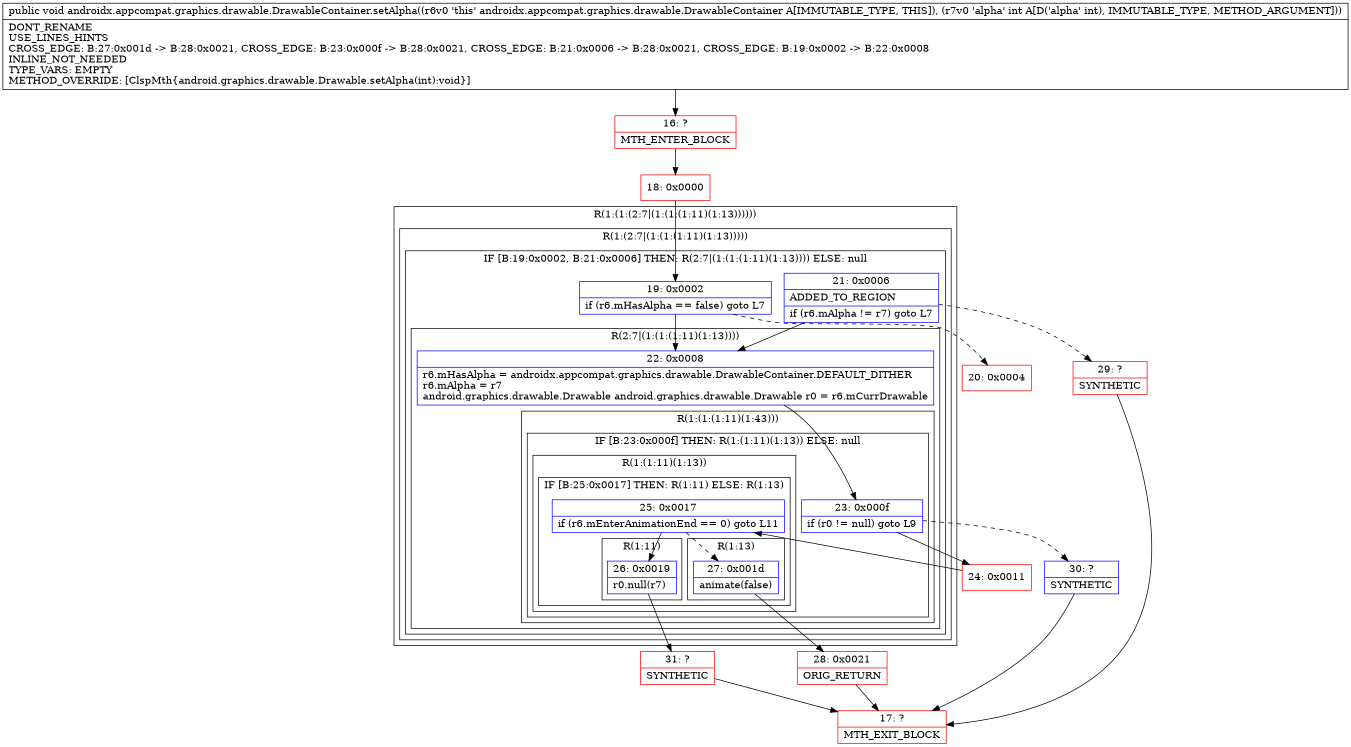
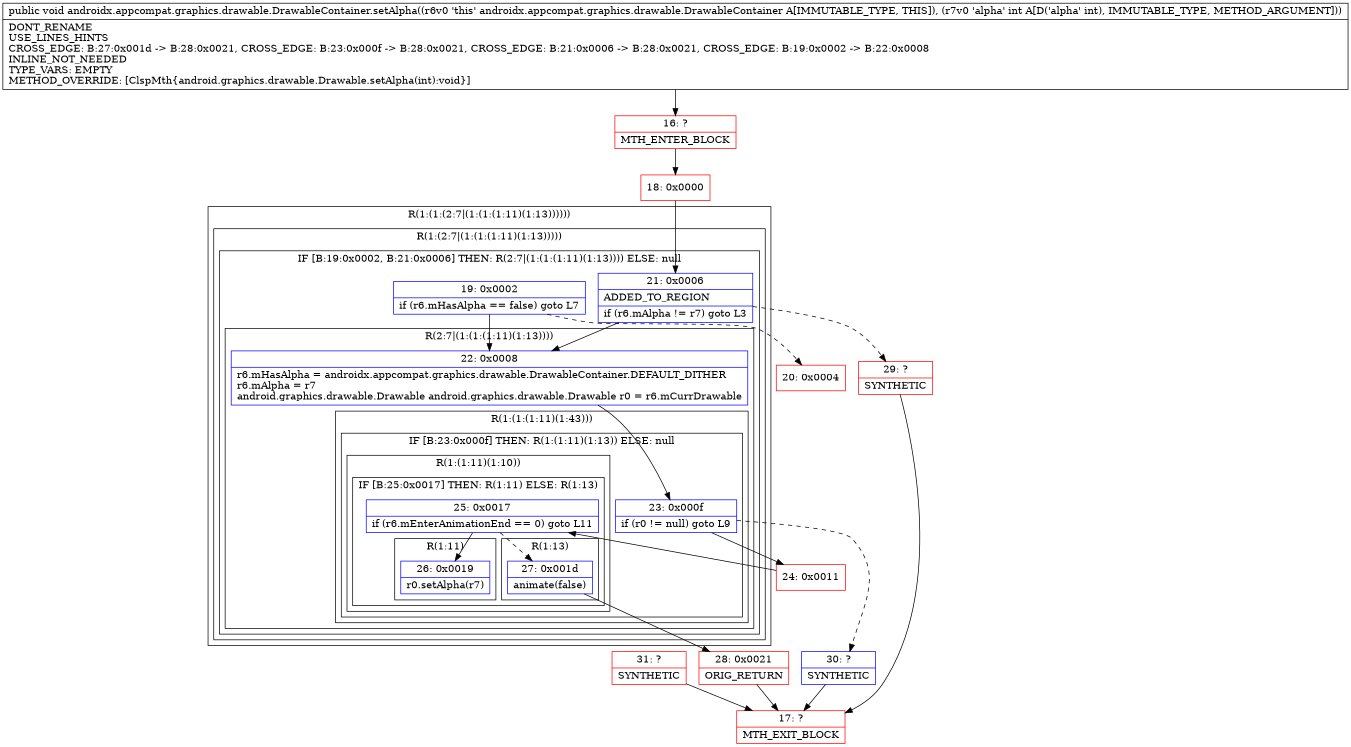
edge "18: 0x0000" -> "19: 0x0002": now "18: 0x0000" -> "21: 0x0006"
node "21: 0x0006": text "if (r6.mAlpha != r7) goto L7" -> "if (r6.mAlpha != r7) goto L3"
cluster "R(1:(1:11)(1:13))": label "R(1:(1:11)(1:13))" -> "R(1:(1:11)(1:10))"
node "26: 0x0019": text "r0.null(r7)" -> "r0.setAlpha(r7)"
edge "26: 0x0019" -> "31: ?": removed
